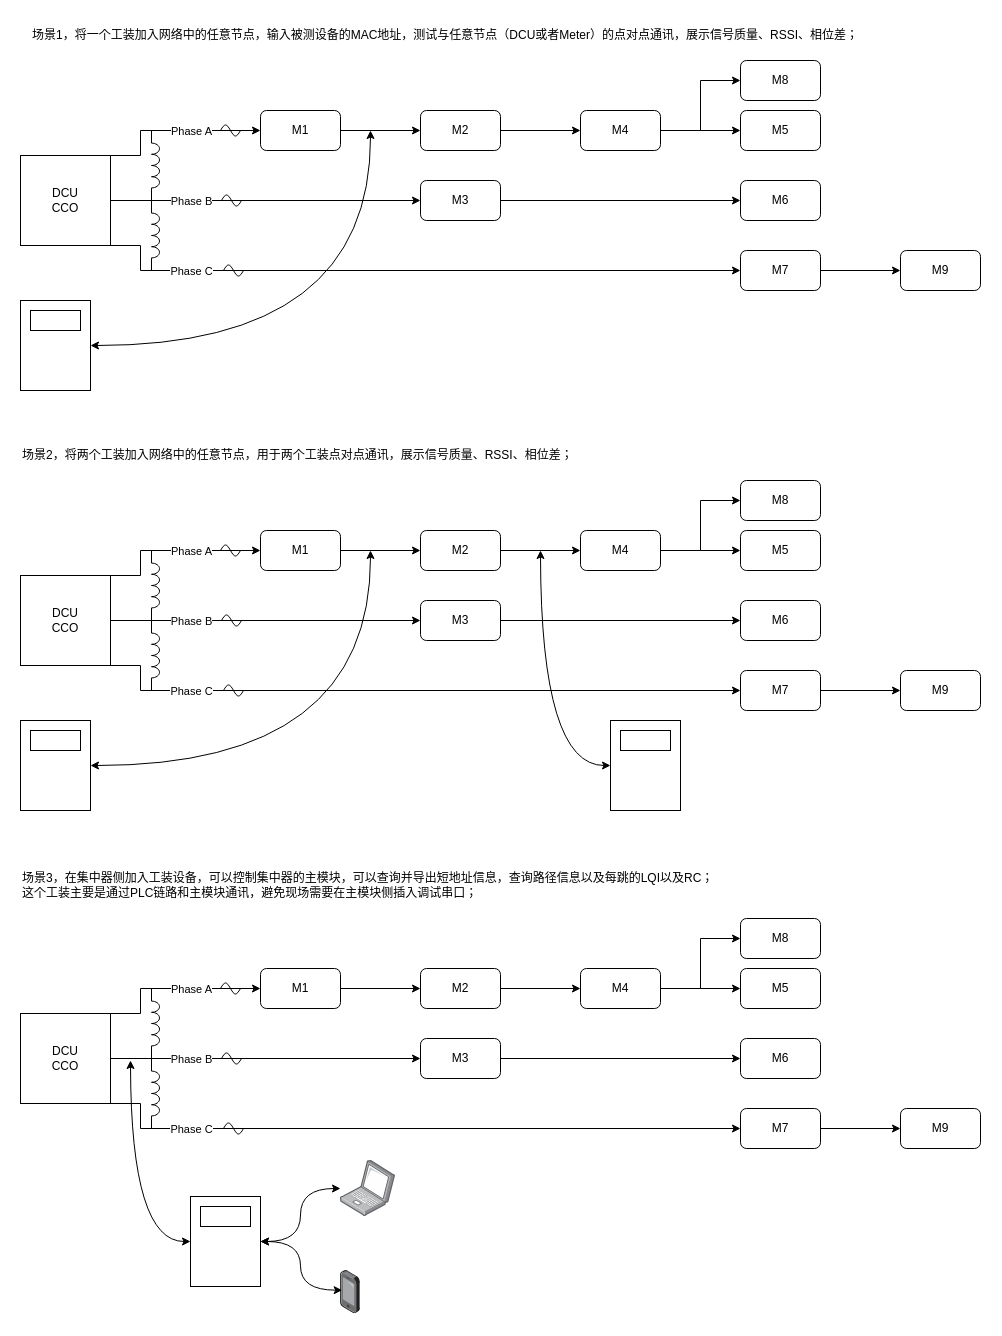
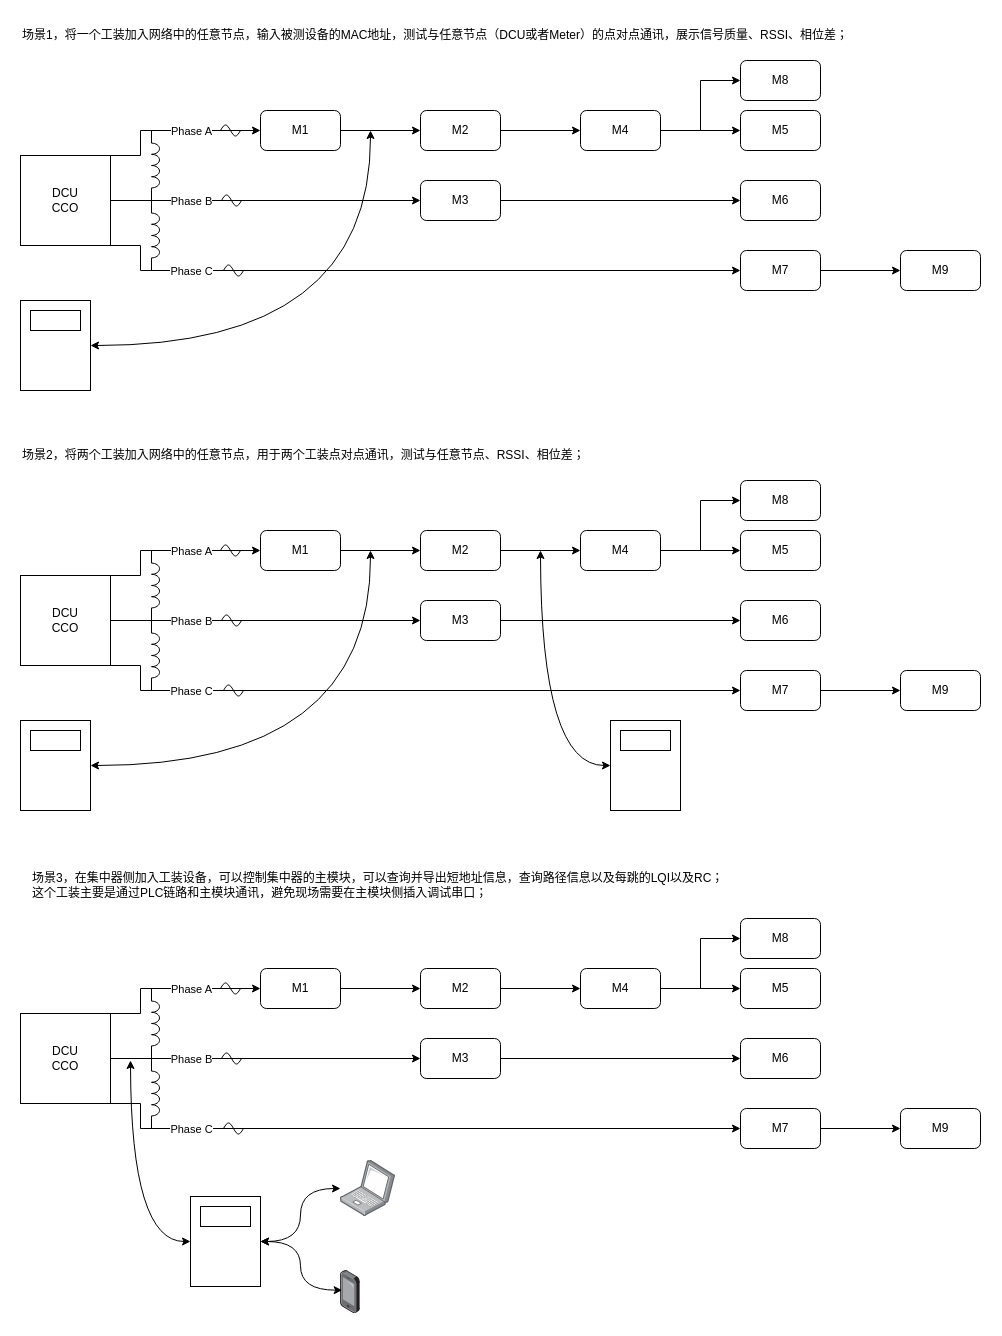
node "场景1，将一个工装加入网络中的任意节点，输入被测设备的MAC地址，测试与任意节点（DCU或者Meter）的点对点通讯，展示信号质量、RSSI、相位差；": moved (511, 36) -> (501, 36)
node "场景2，将两个工装加入网络中的任意节点，用于两个工装点对点通讯，展示信号质量、RSSI、相位差；": label "场景2，将两个工装加入网络中的任意节点，用于两个工装点对点通讯，展示信号质量、RSSI、相位差；" -> "场景2，将两个工装加入网络中的任意节点，用于两个工装点对点通讯，测试与任意节点、RSSI、相位差；"
node "场景3，在集中器侧加入工装设备，可以控制集中器的主模块，可以查询并导出短地址信息，查询路径信息以及每跳的LQI以及RC； 这个工装主要是通过PLC链路和主模块通讯，避免现场需要在主模块侧插入调试串口；": moved (421, 886) -> (431, 886)
